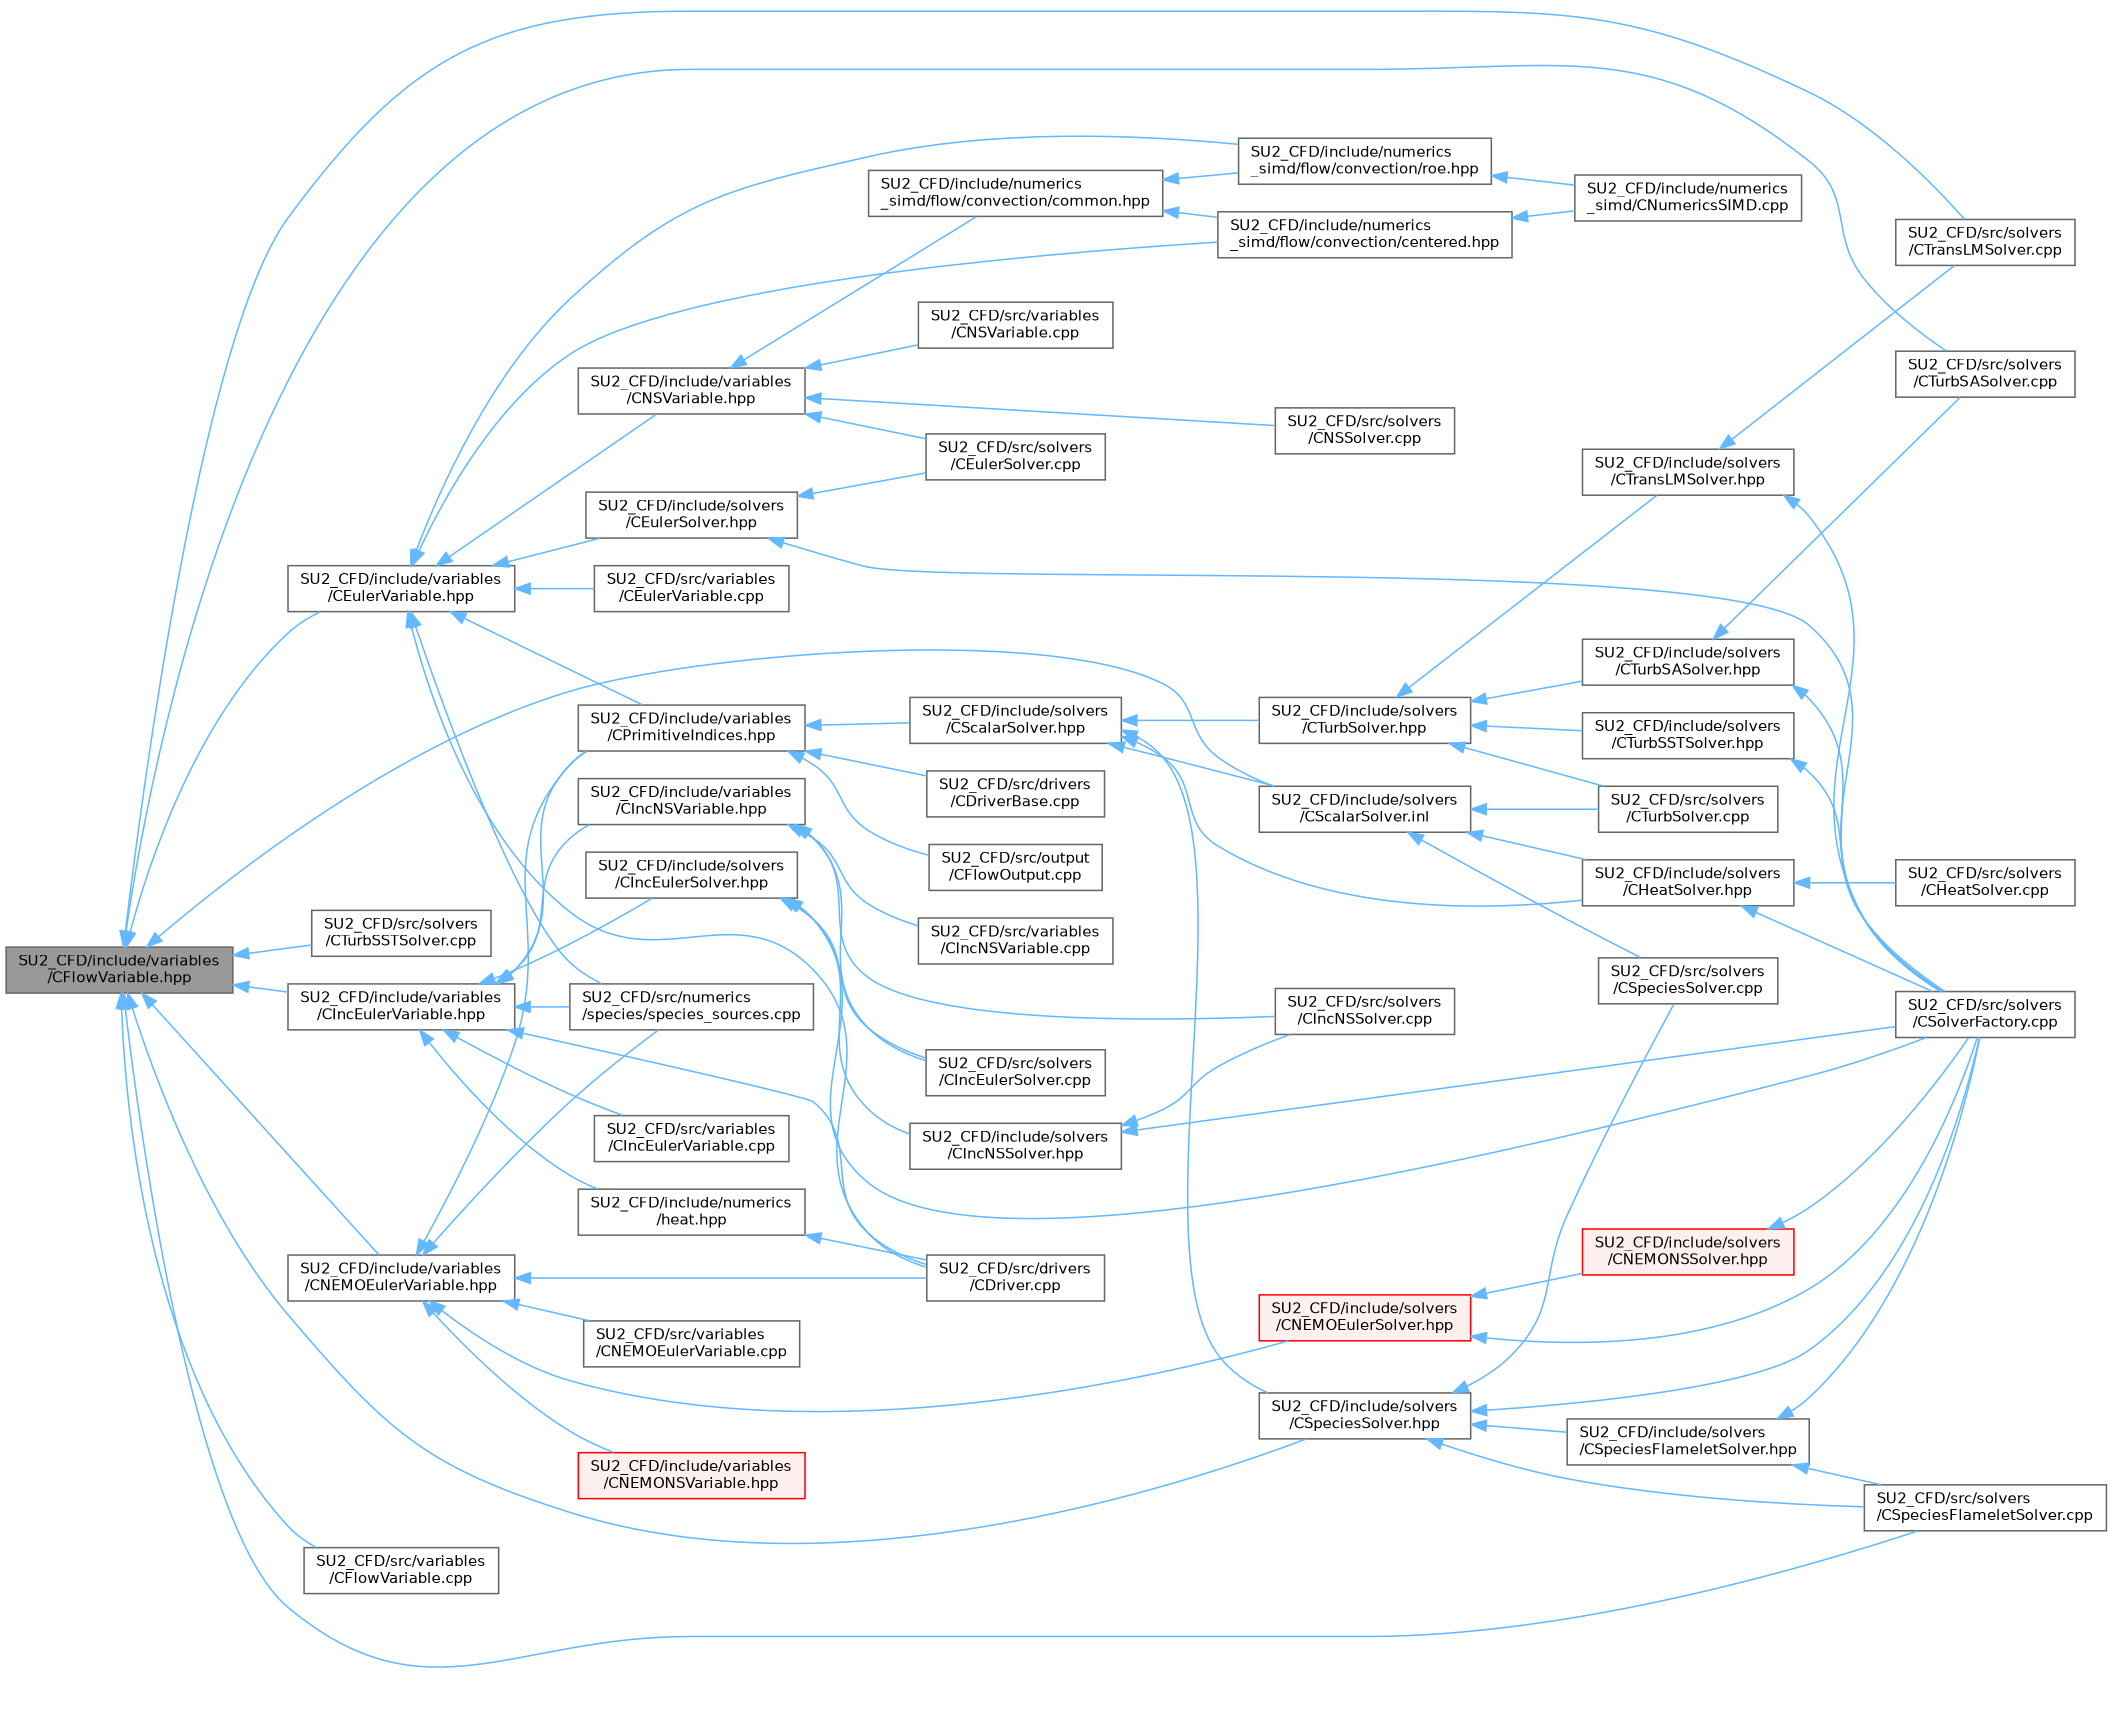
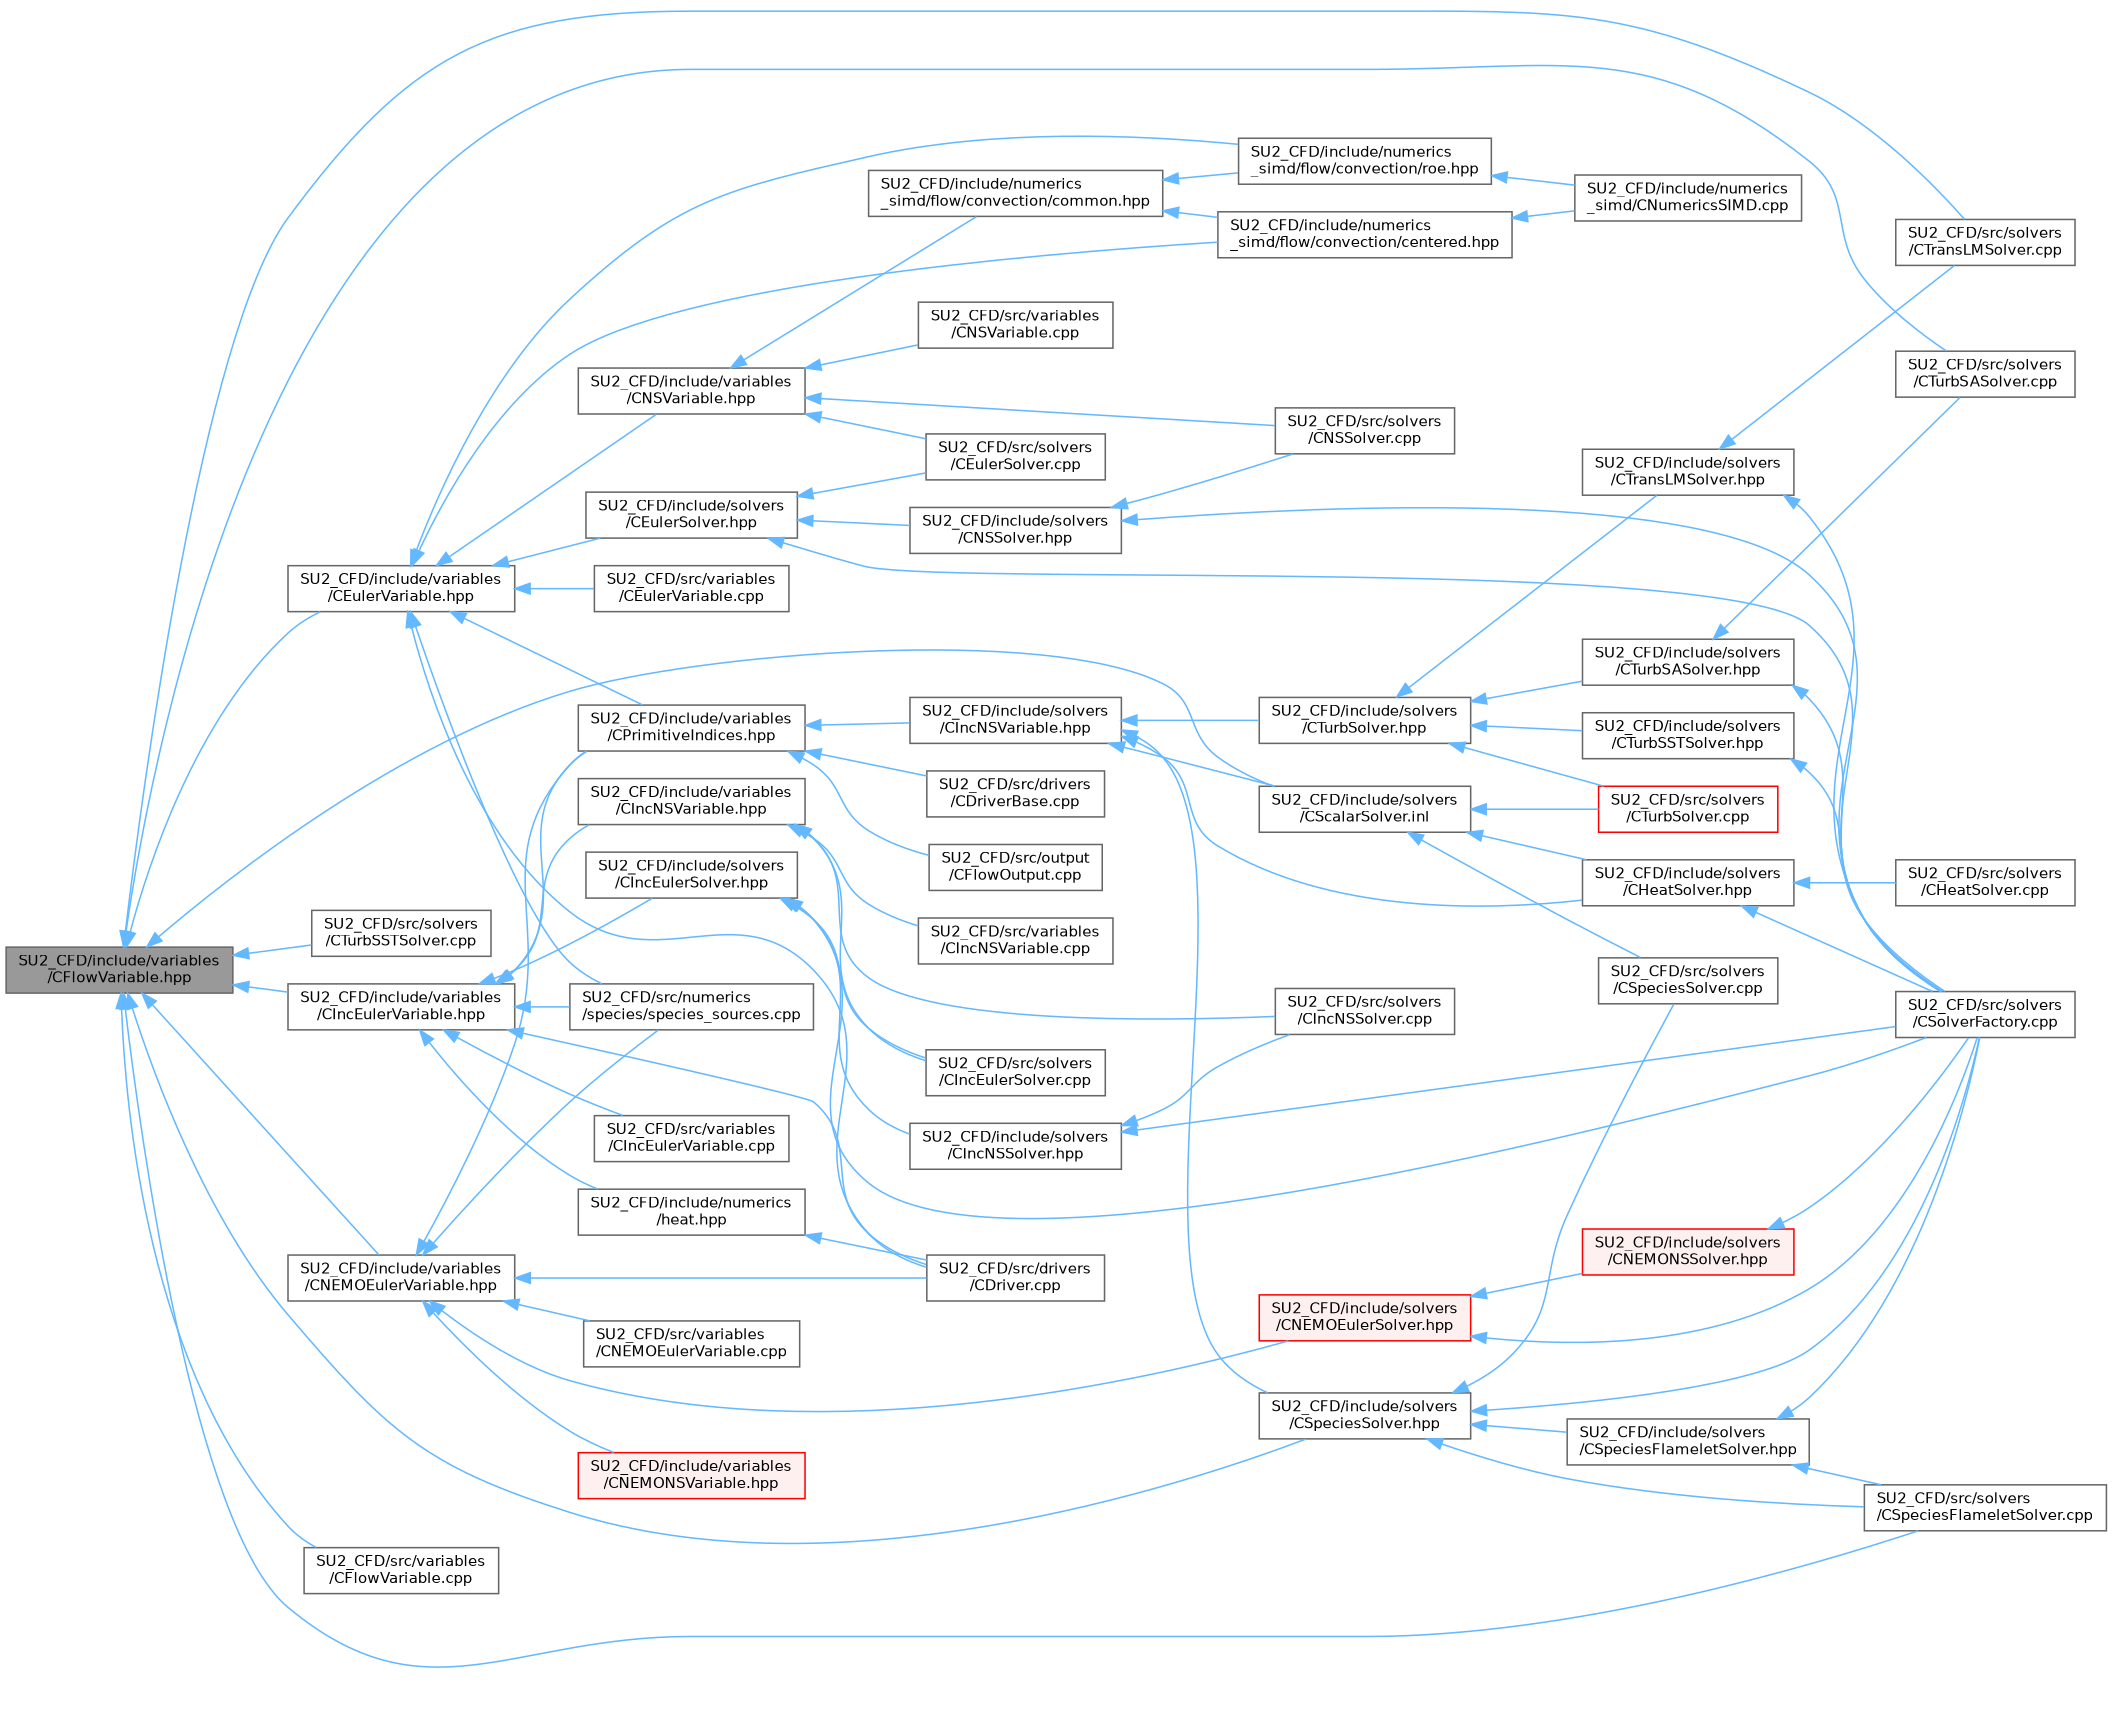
node "SU2_CFD/include/solvers /CNSSolver.hpp": added
node "SU2_CFD/include/solvers /CScalarSolver.hpp": label "SU2_CFD/include/solvers /CScalarSolver.hpp" -> "SU2_CFD/include/solvers /CIncNSVariable.hpp"
node "SU2_CFD/src/solvers /CTurbSolver.cpp": color grey40 -> red
